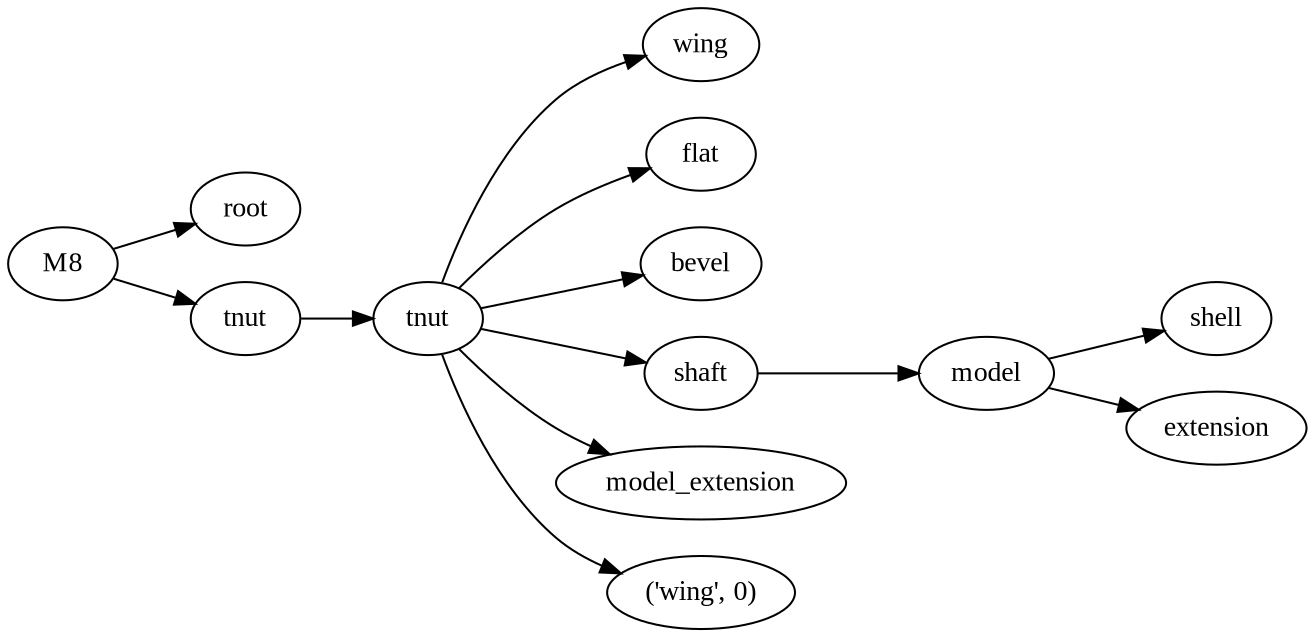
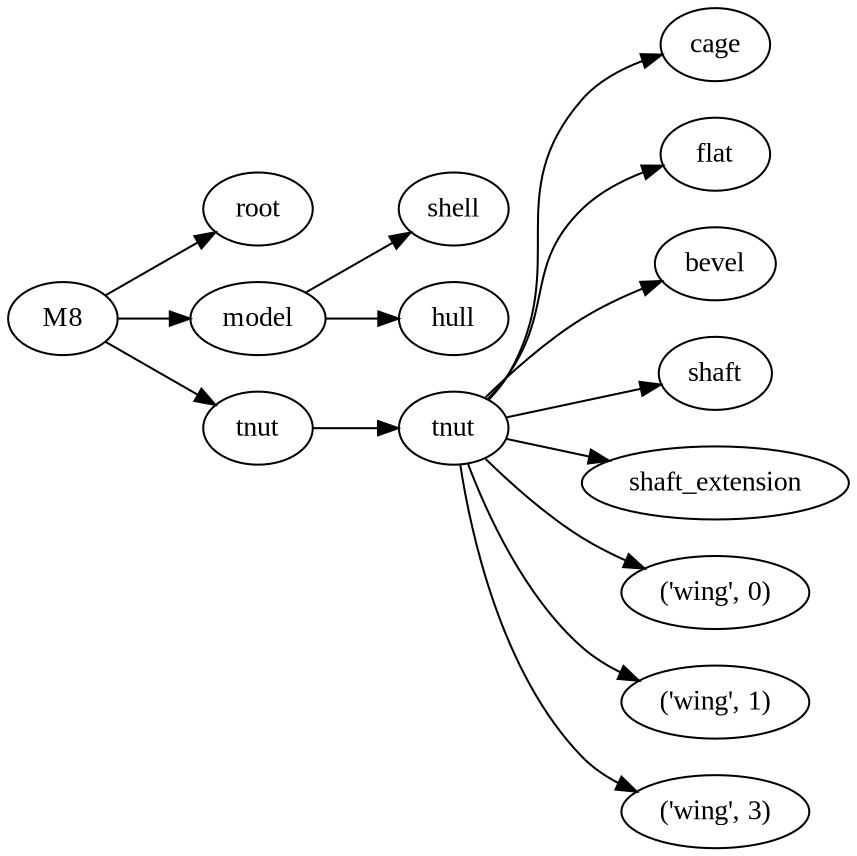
node "wing": label "wing" -> "cage"
edge "shaft" -> "model": now "M8" -> "model"
node "extension": label "extension" -> "hull"
node "model_extension": label "model_extension" -> "shaft_extension"
node "('wing', 1)": added
node "('wing', 3)": added
